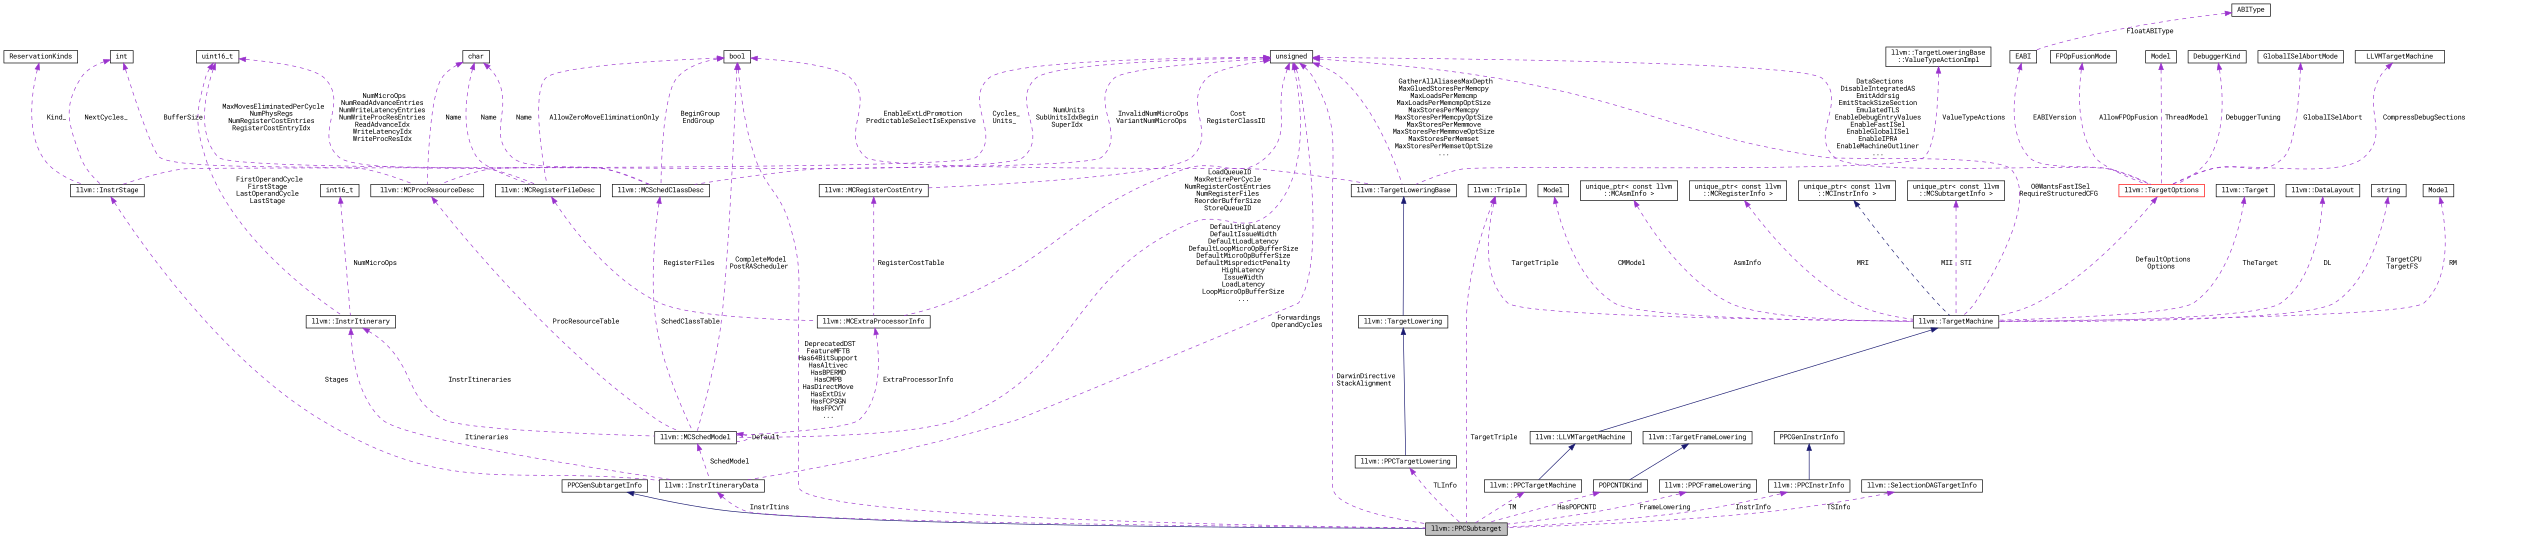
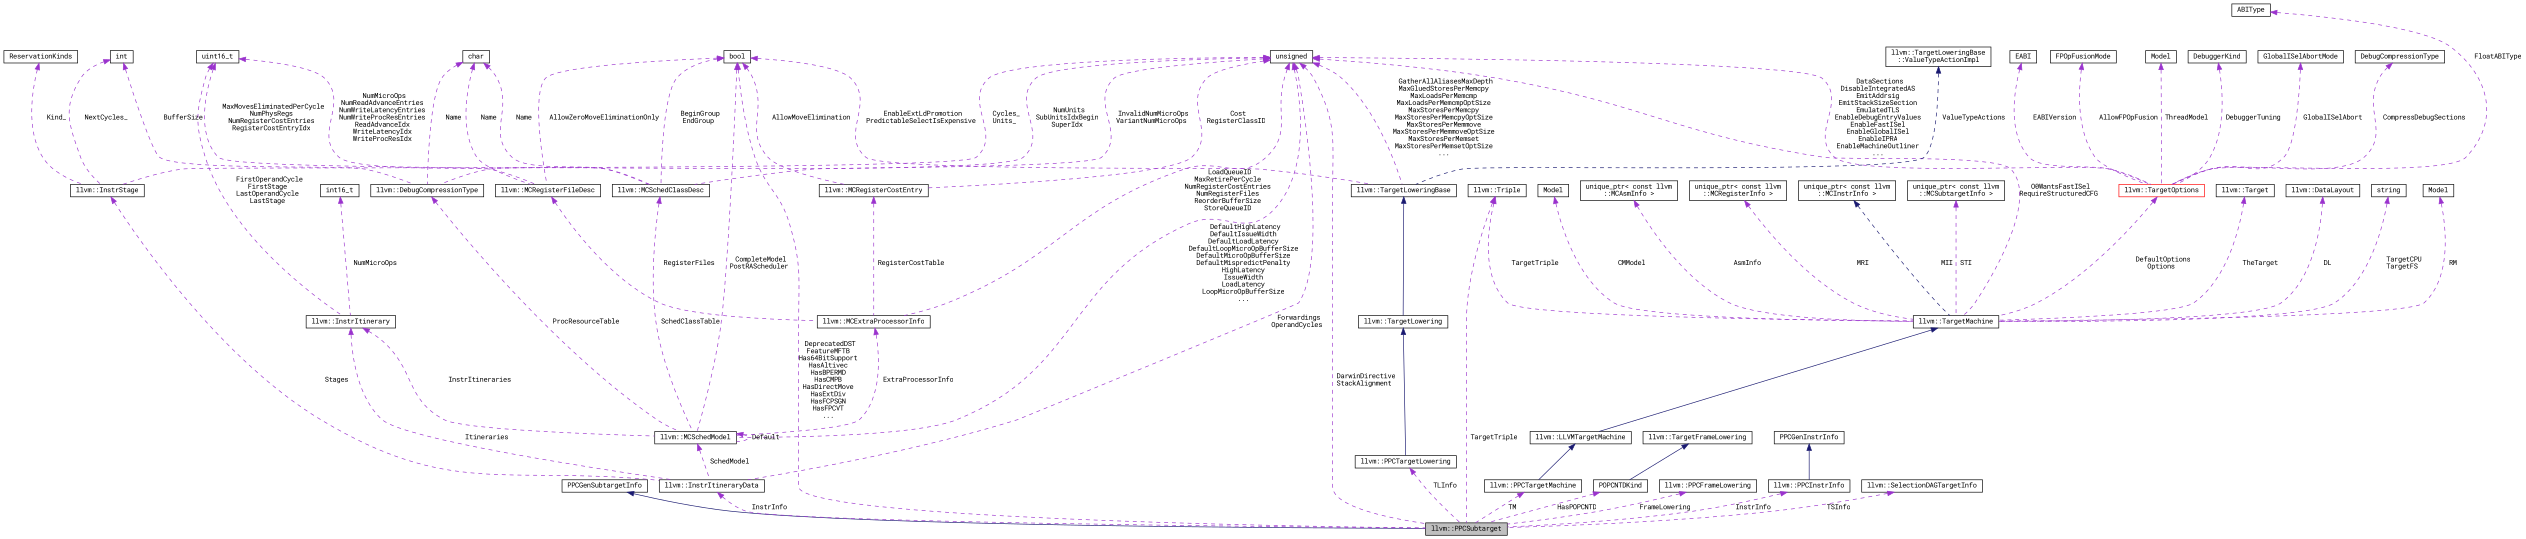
edge "EABI" -> "ABIType": now "llvm::TargetOptions" -> "ABIType"
node "LLVMTargetMachine": label "LLVMTargetMachine" -> "DebugCompressionType"
edge "llvm::MCRegisterCostEntry" -> "bool": added, label "AllowMoveElimination"
edge "llvm::TargetLoweringBase" -> "llvm::TargetLoweringBase ::ValueTypeActionImpl": color darkorchid3 -> midnightblue
node "llvm::MCProcResourceDesc": label "llvm::MCProcResourceDesc" -> "llvm::DebugCompressionType"
edge "llvm::PPCSubtarget" -> "llvm::InstrItineraryData": label " InstrItins" -> " InstrInfo"
